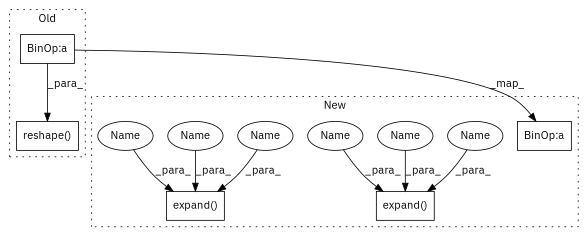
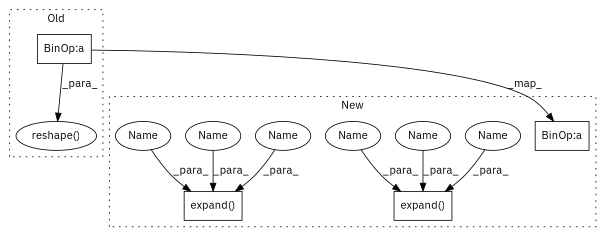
node "reshape()": shape box -> ellipse
